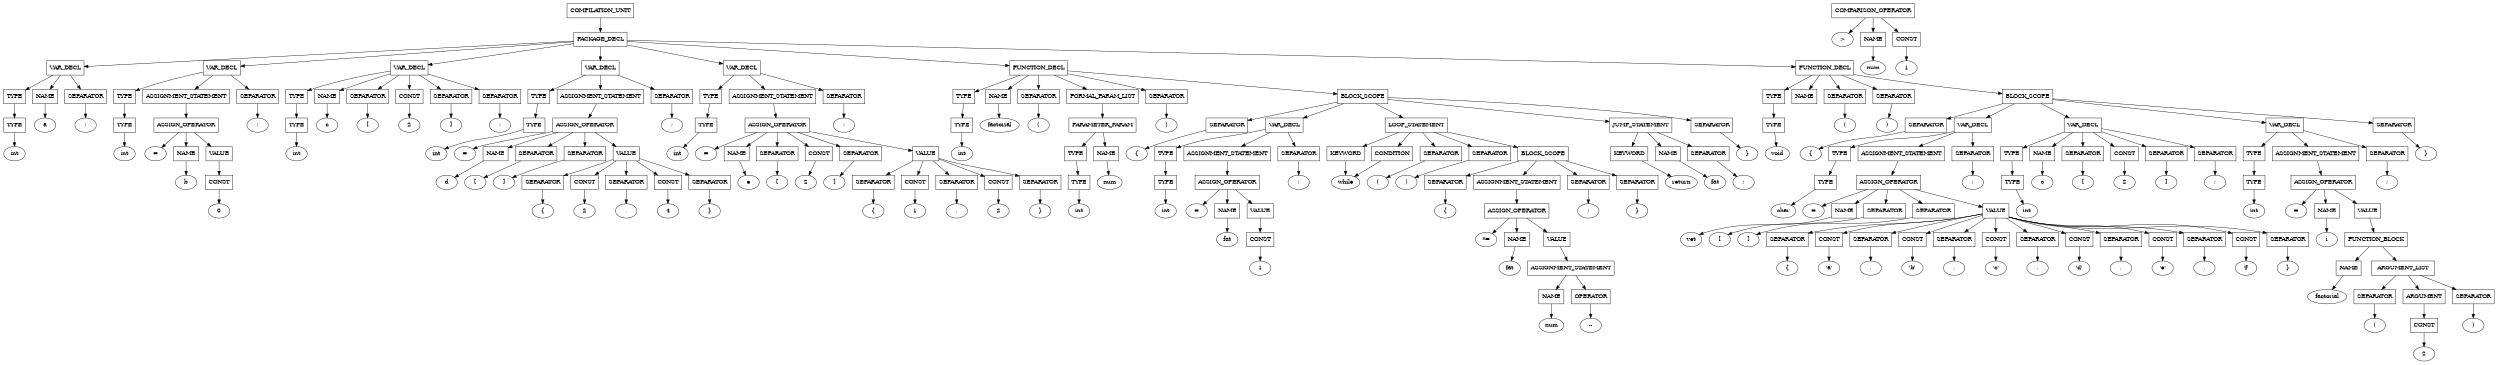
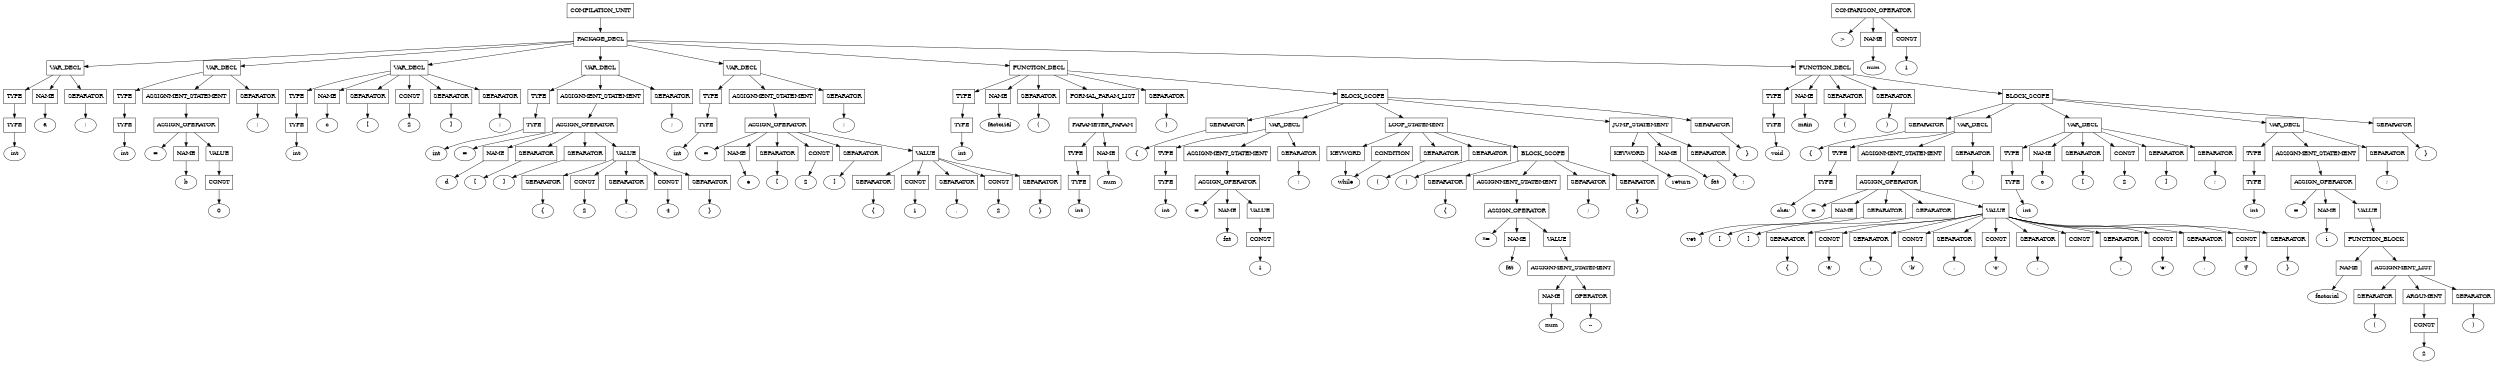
node "main": added
node "'d'": removed
node "ARGUMENT_LIST": label "ARGUMENT_LIST" -> "ASSIGNMENT_LIST"
